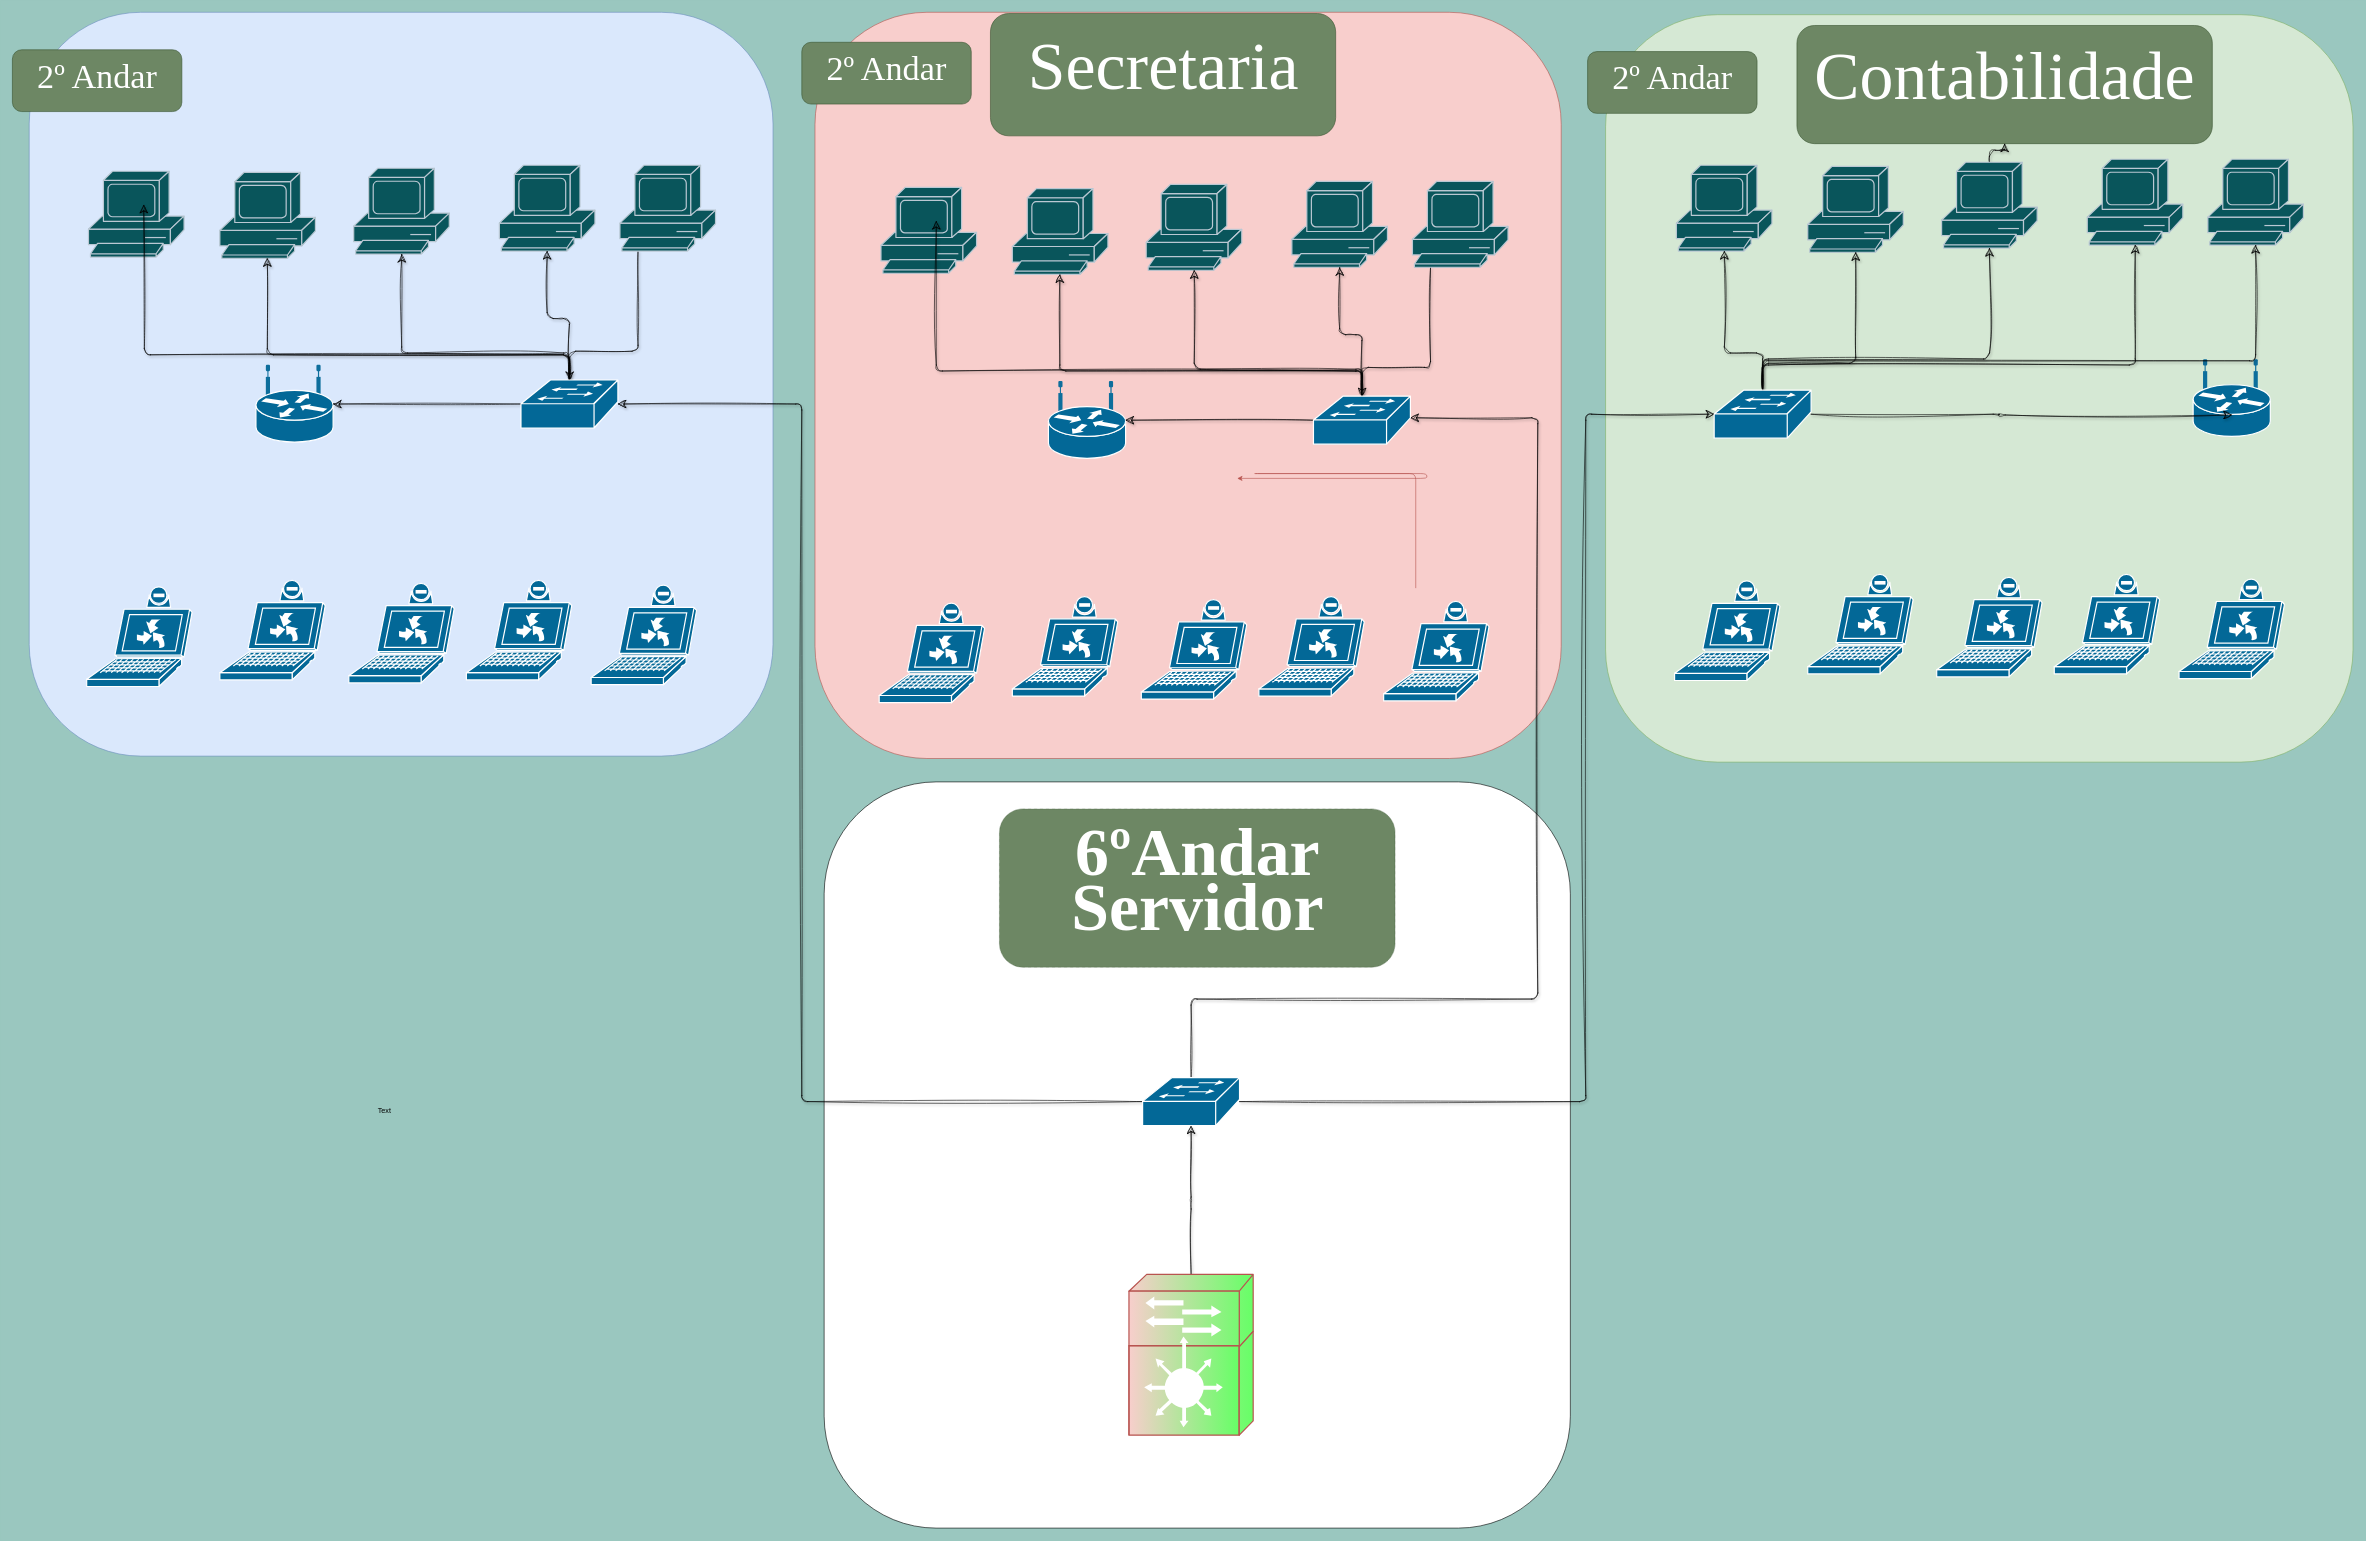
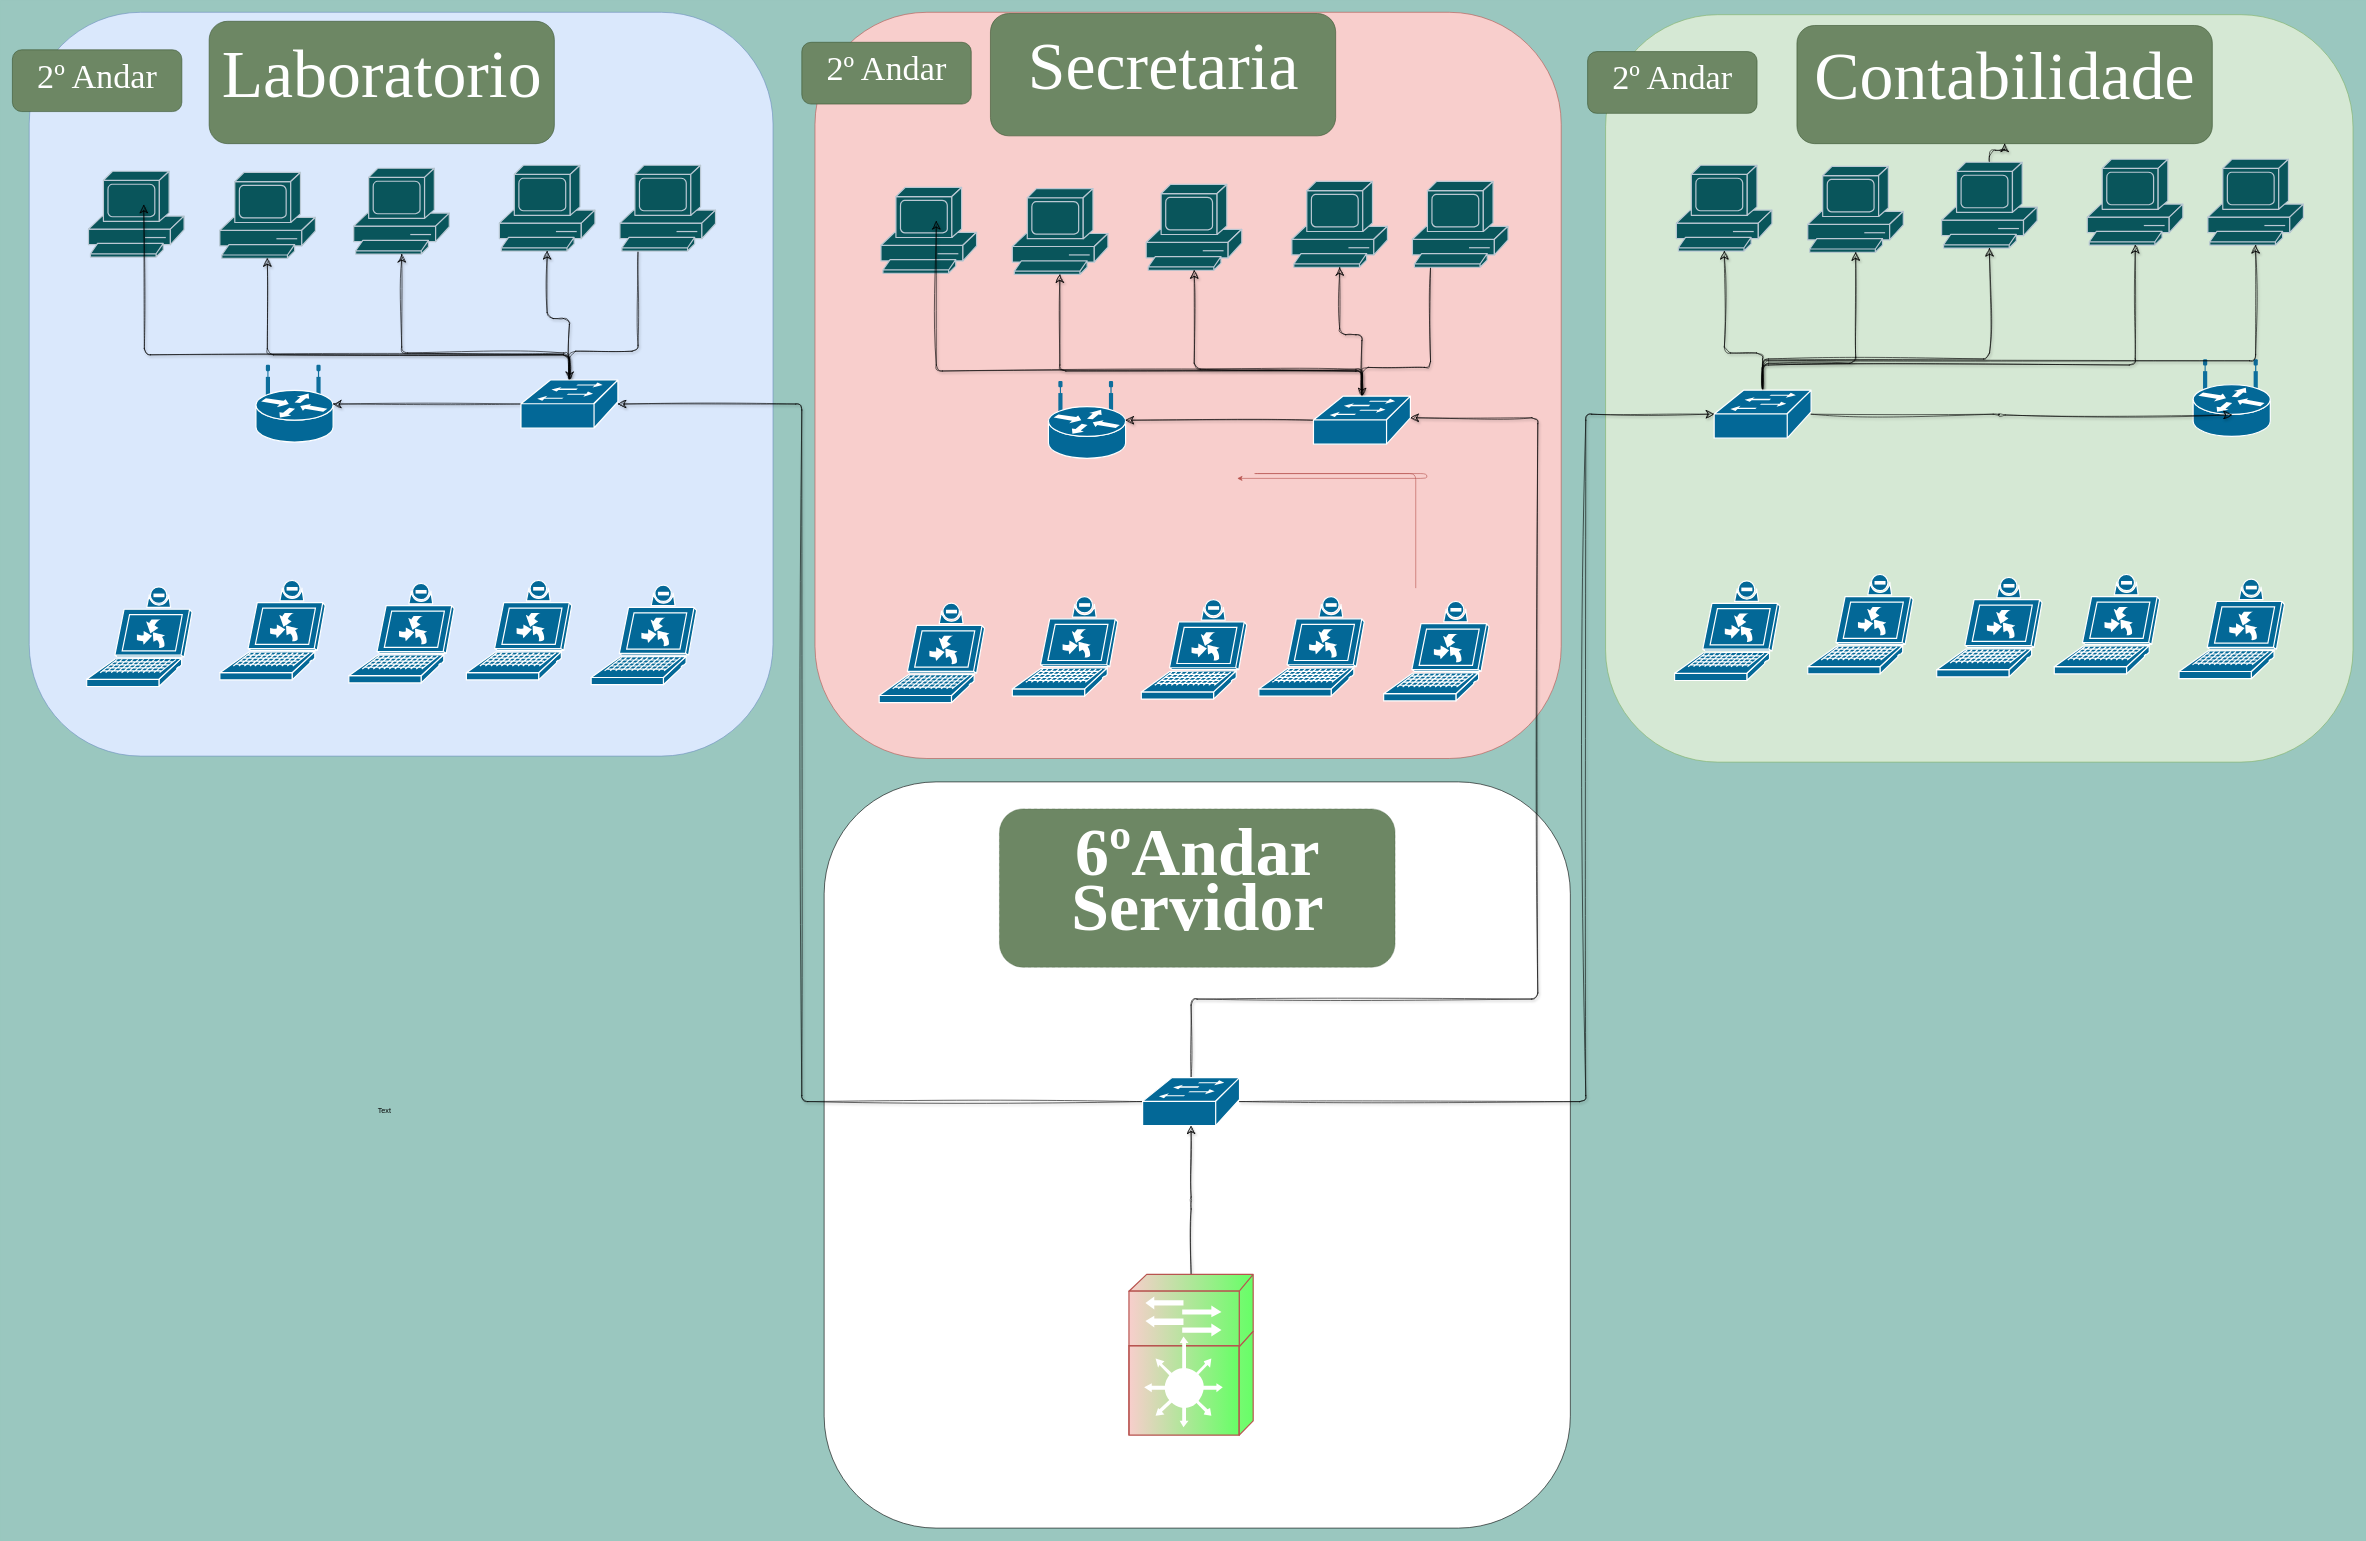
node "Laboratorio": added
